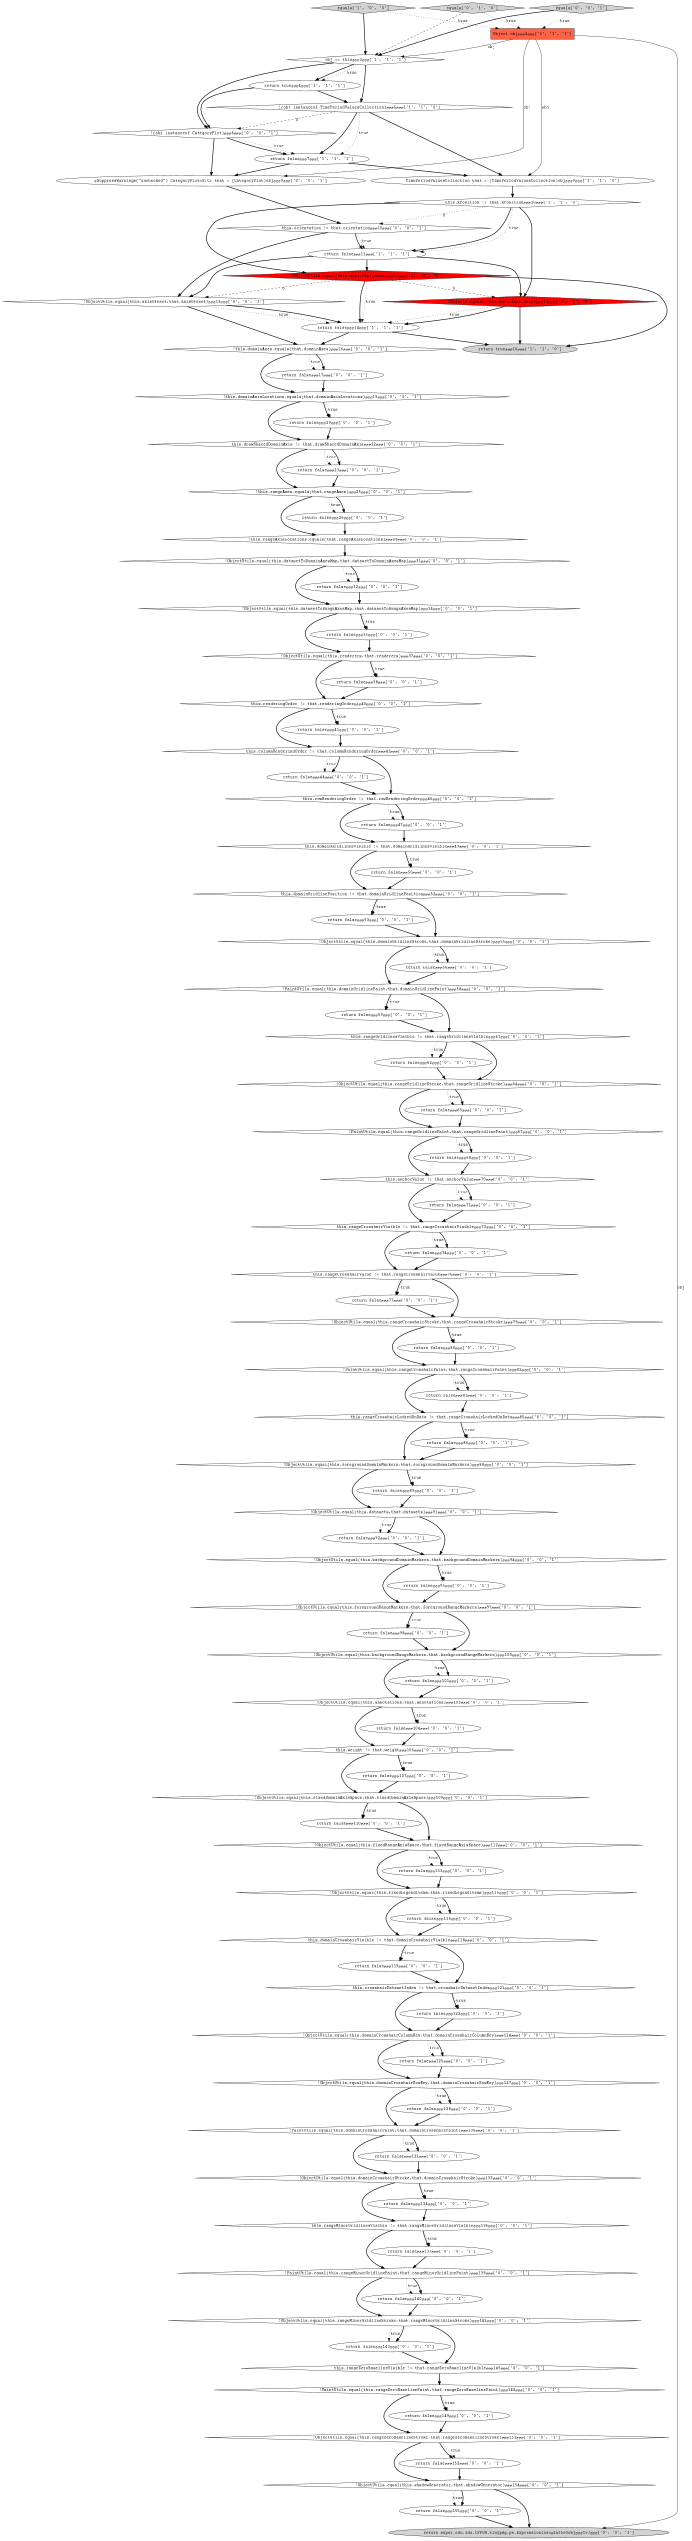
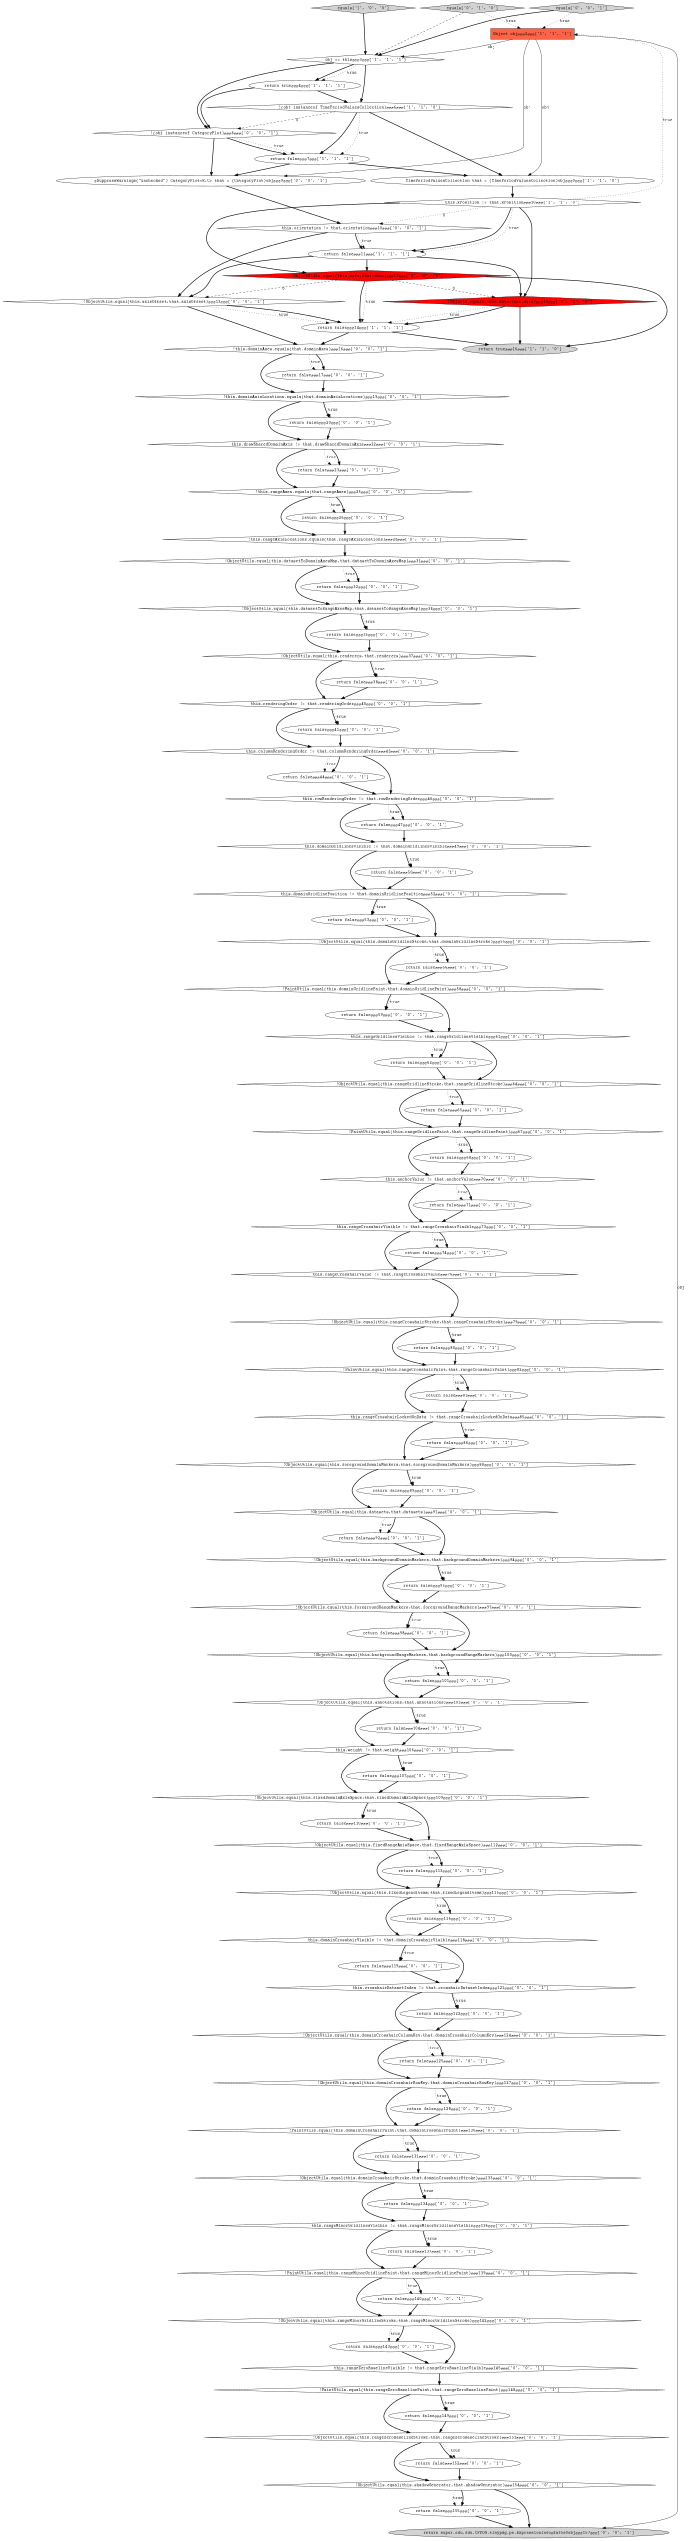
edge "equals['1', '0', '0']" -> "Object obj@@@2@@@['1', '1', '1']": now "this.xPosition != that.xPosition@@@10@@@['1', '1', '0']" -> "Object obj@@@2@@@['1', '1', '1']"
node "return false@@@77@@@['0', '0', '1']": removed
